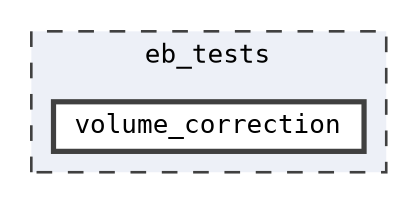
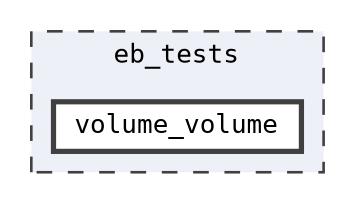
node "volume_correction": label "volume_correction" -> "volume_volume"
